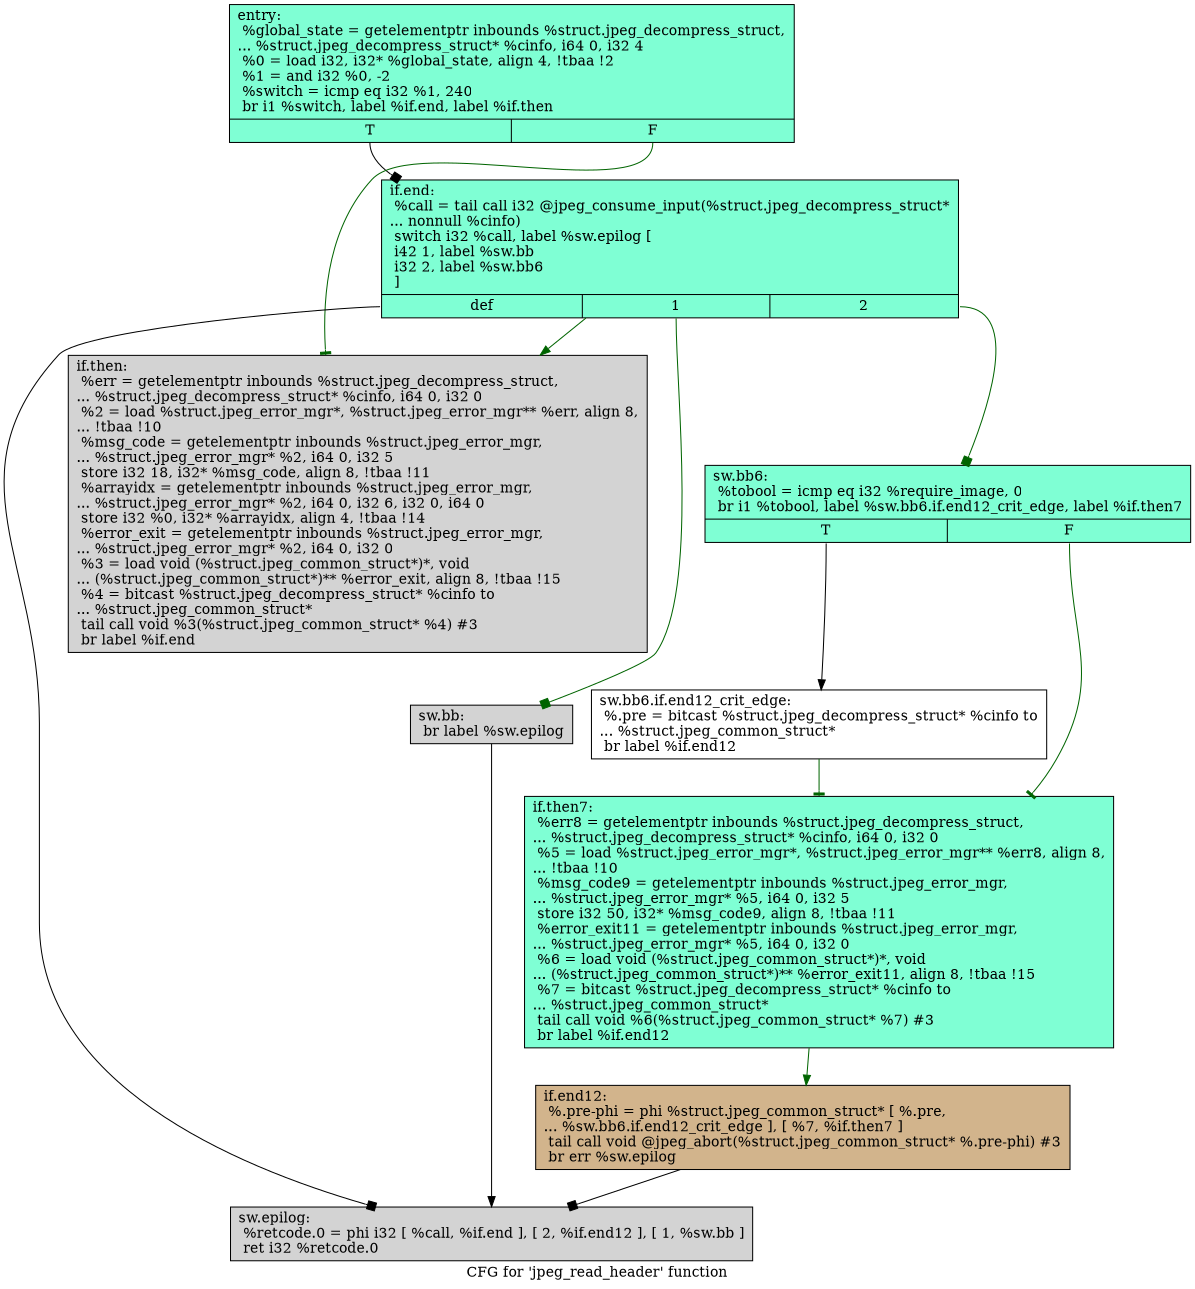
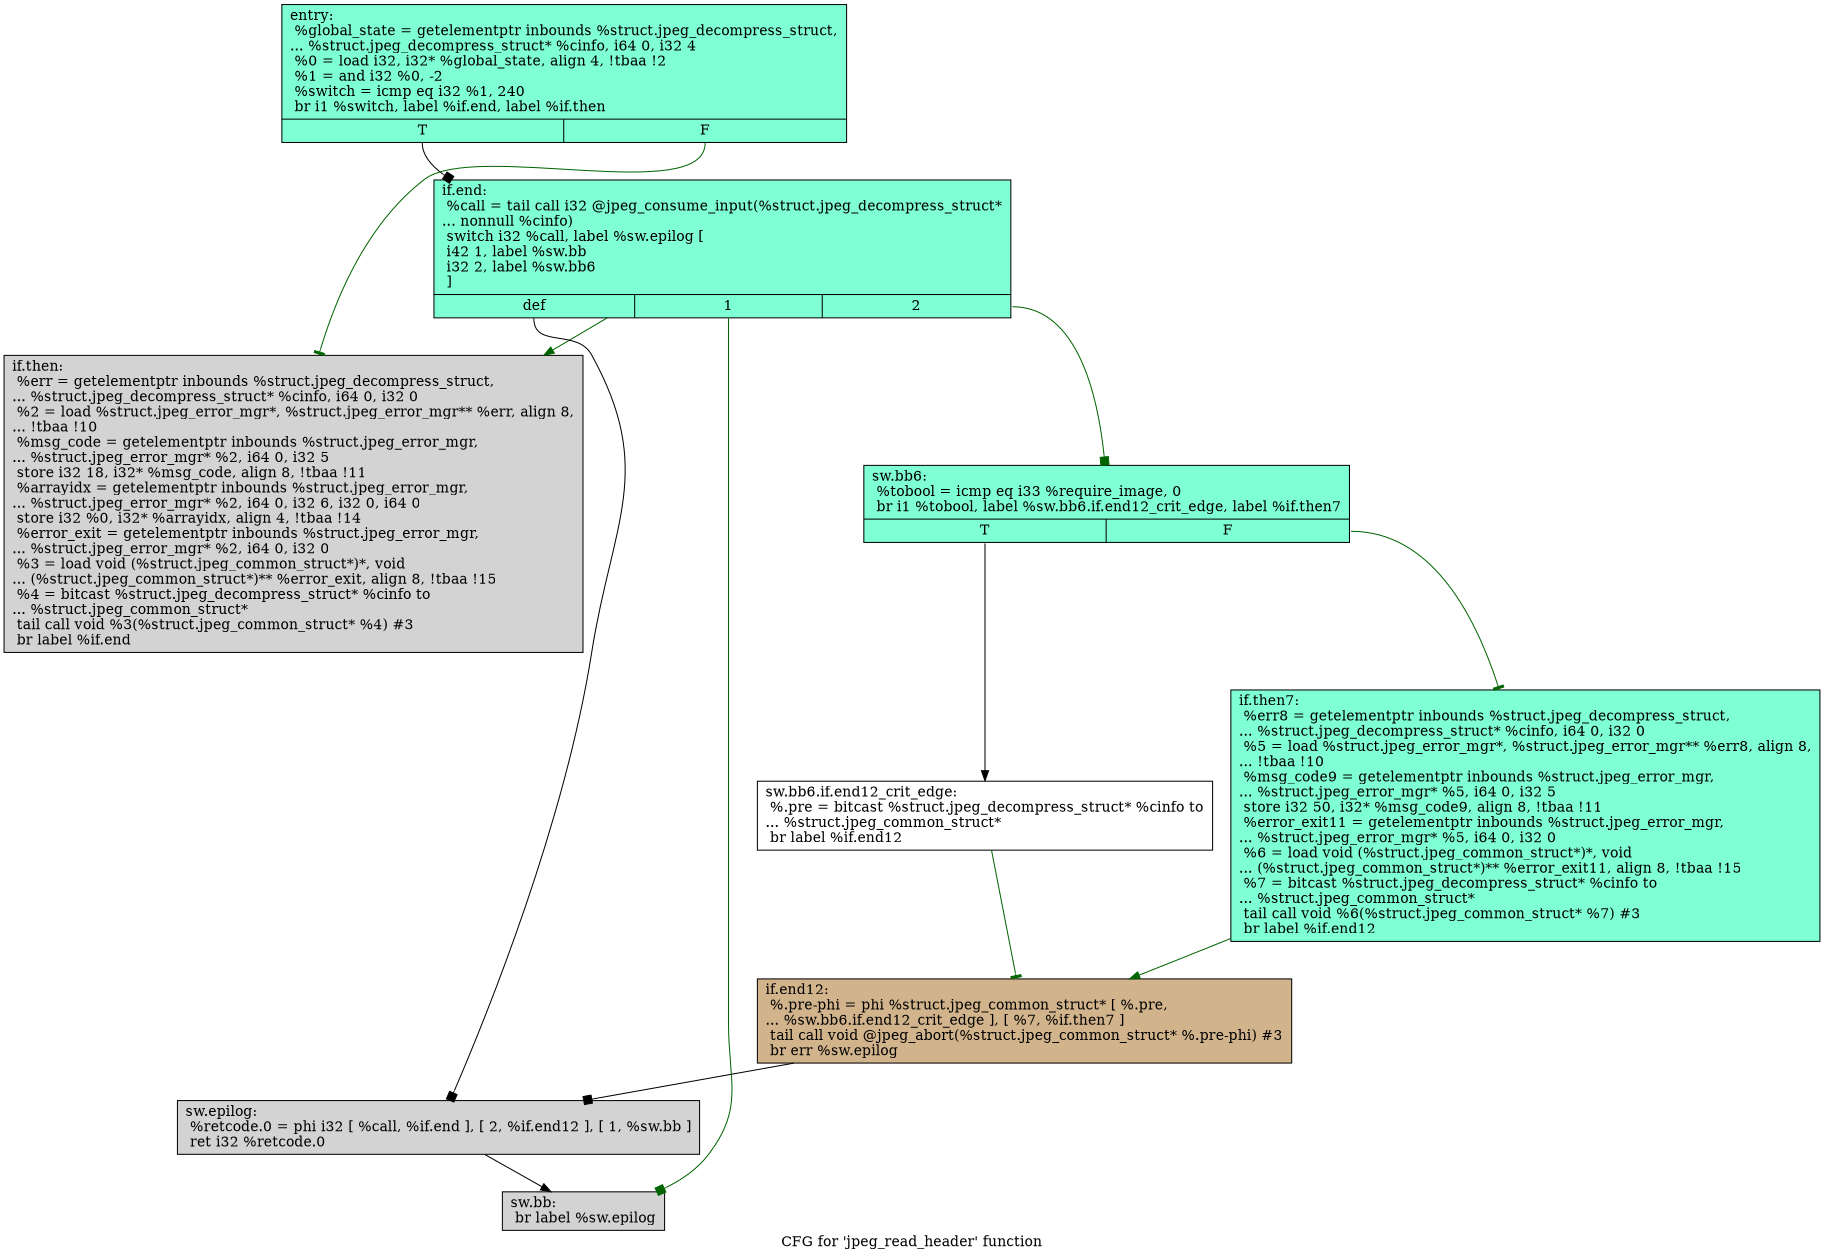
node "sw.bb6:": text "%tobool = icmp eq i32 %require_image, 0" -> "%tobool = icmp eq i33 %require_image, 0"
edge "sw.bb6.if.end12_crit_edge:" -> "if.then7:": now "sw.bb6.if.end12_crit_edge:" -> "if.end12:"
edge "sw.bb:" -> "sw.epilog:": reversed
